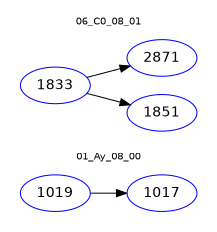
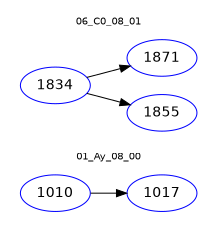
node "2871": label "2871" -> "1871"
node "1833": label "1833" -> "1834"
node "1851": label "1851" -> "1855"
node "1019": label "1019" -> "1010"
